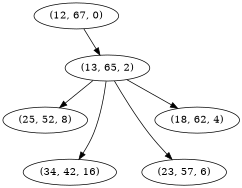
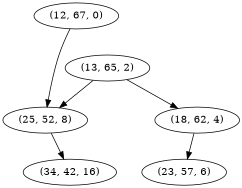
edge "(12, 67, 0)" -> "(13, 65, 2)": now "(12, 67, 0)" -> "(25, 52, 8)"
edge "(13, 65, 2)" -> "(34, 42, 16)": now "(25, 52, 8)" -> "(34, 42, 16)"
edge "(13, 65, 2)" -> "(23, 57, 6)": now "(18, 62, 4)" -> "(23, 57, 6)"
